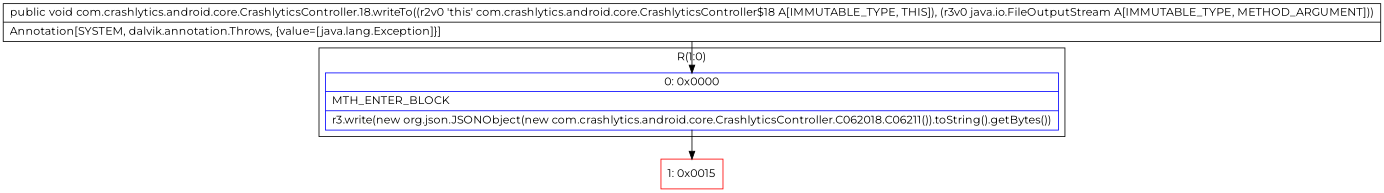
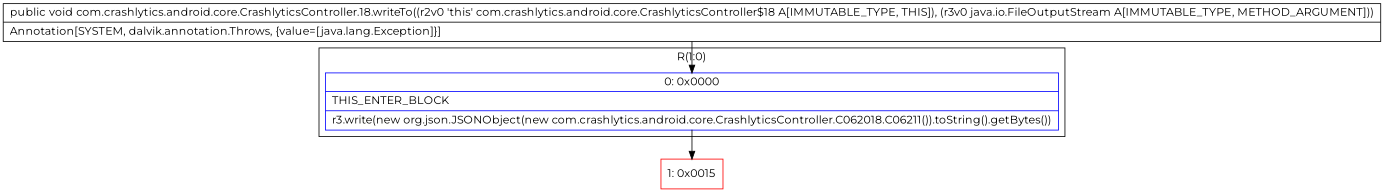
node "0: 0x0000": text "MTH_ENTER_BLOCK" -> "THIS_ENTER_BLOCK"
